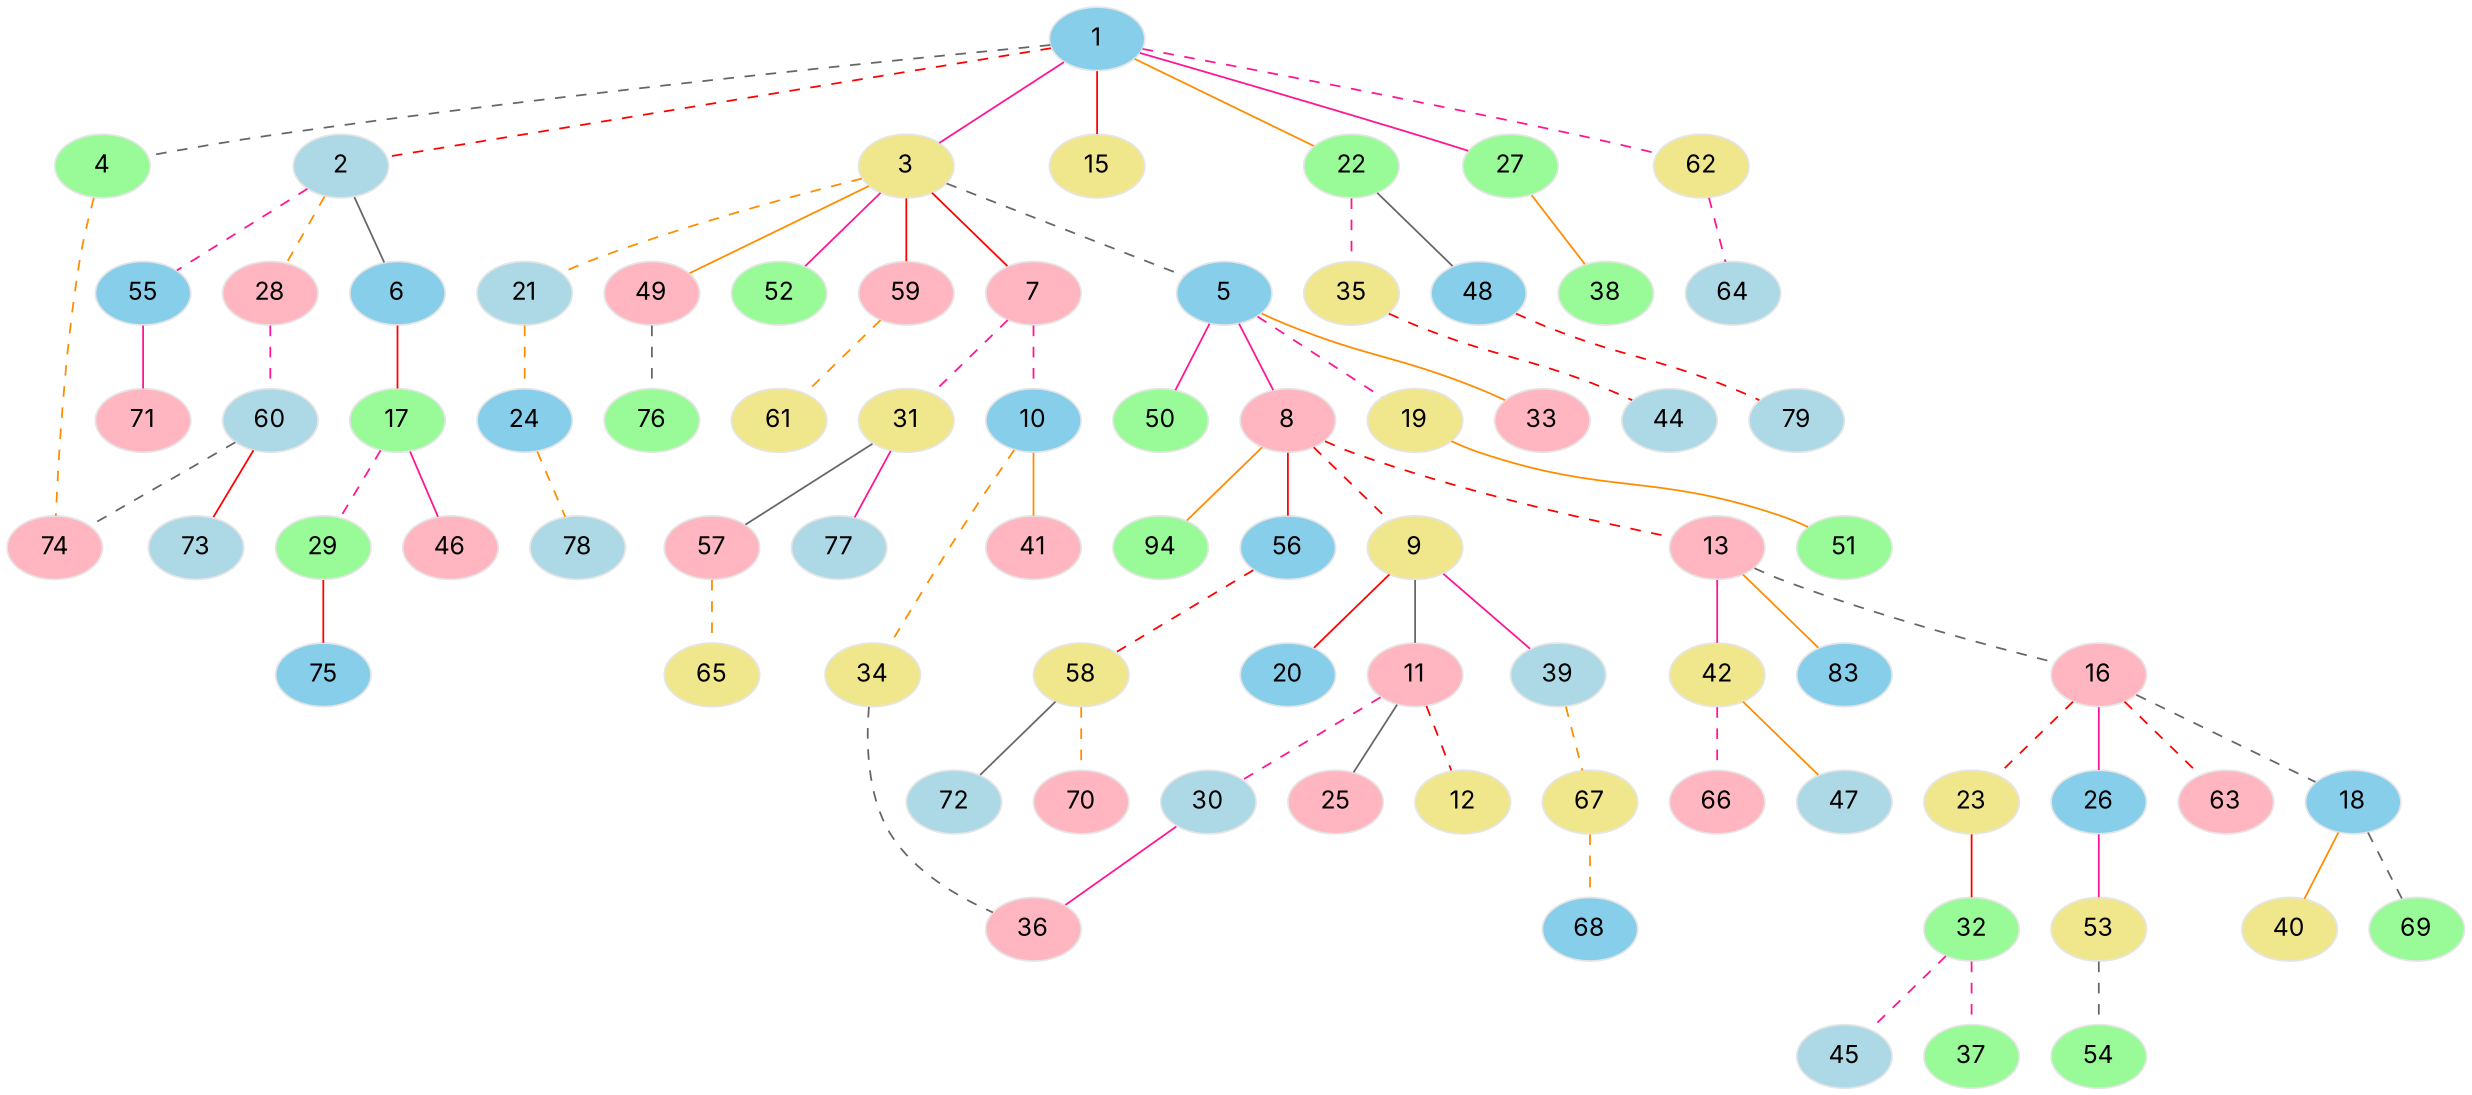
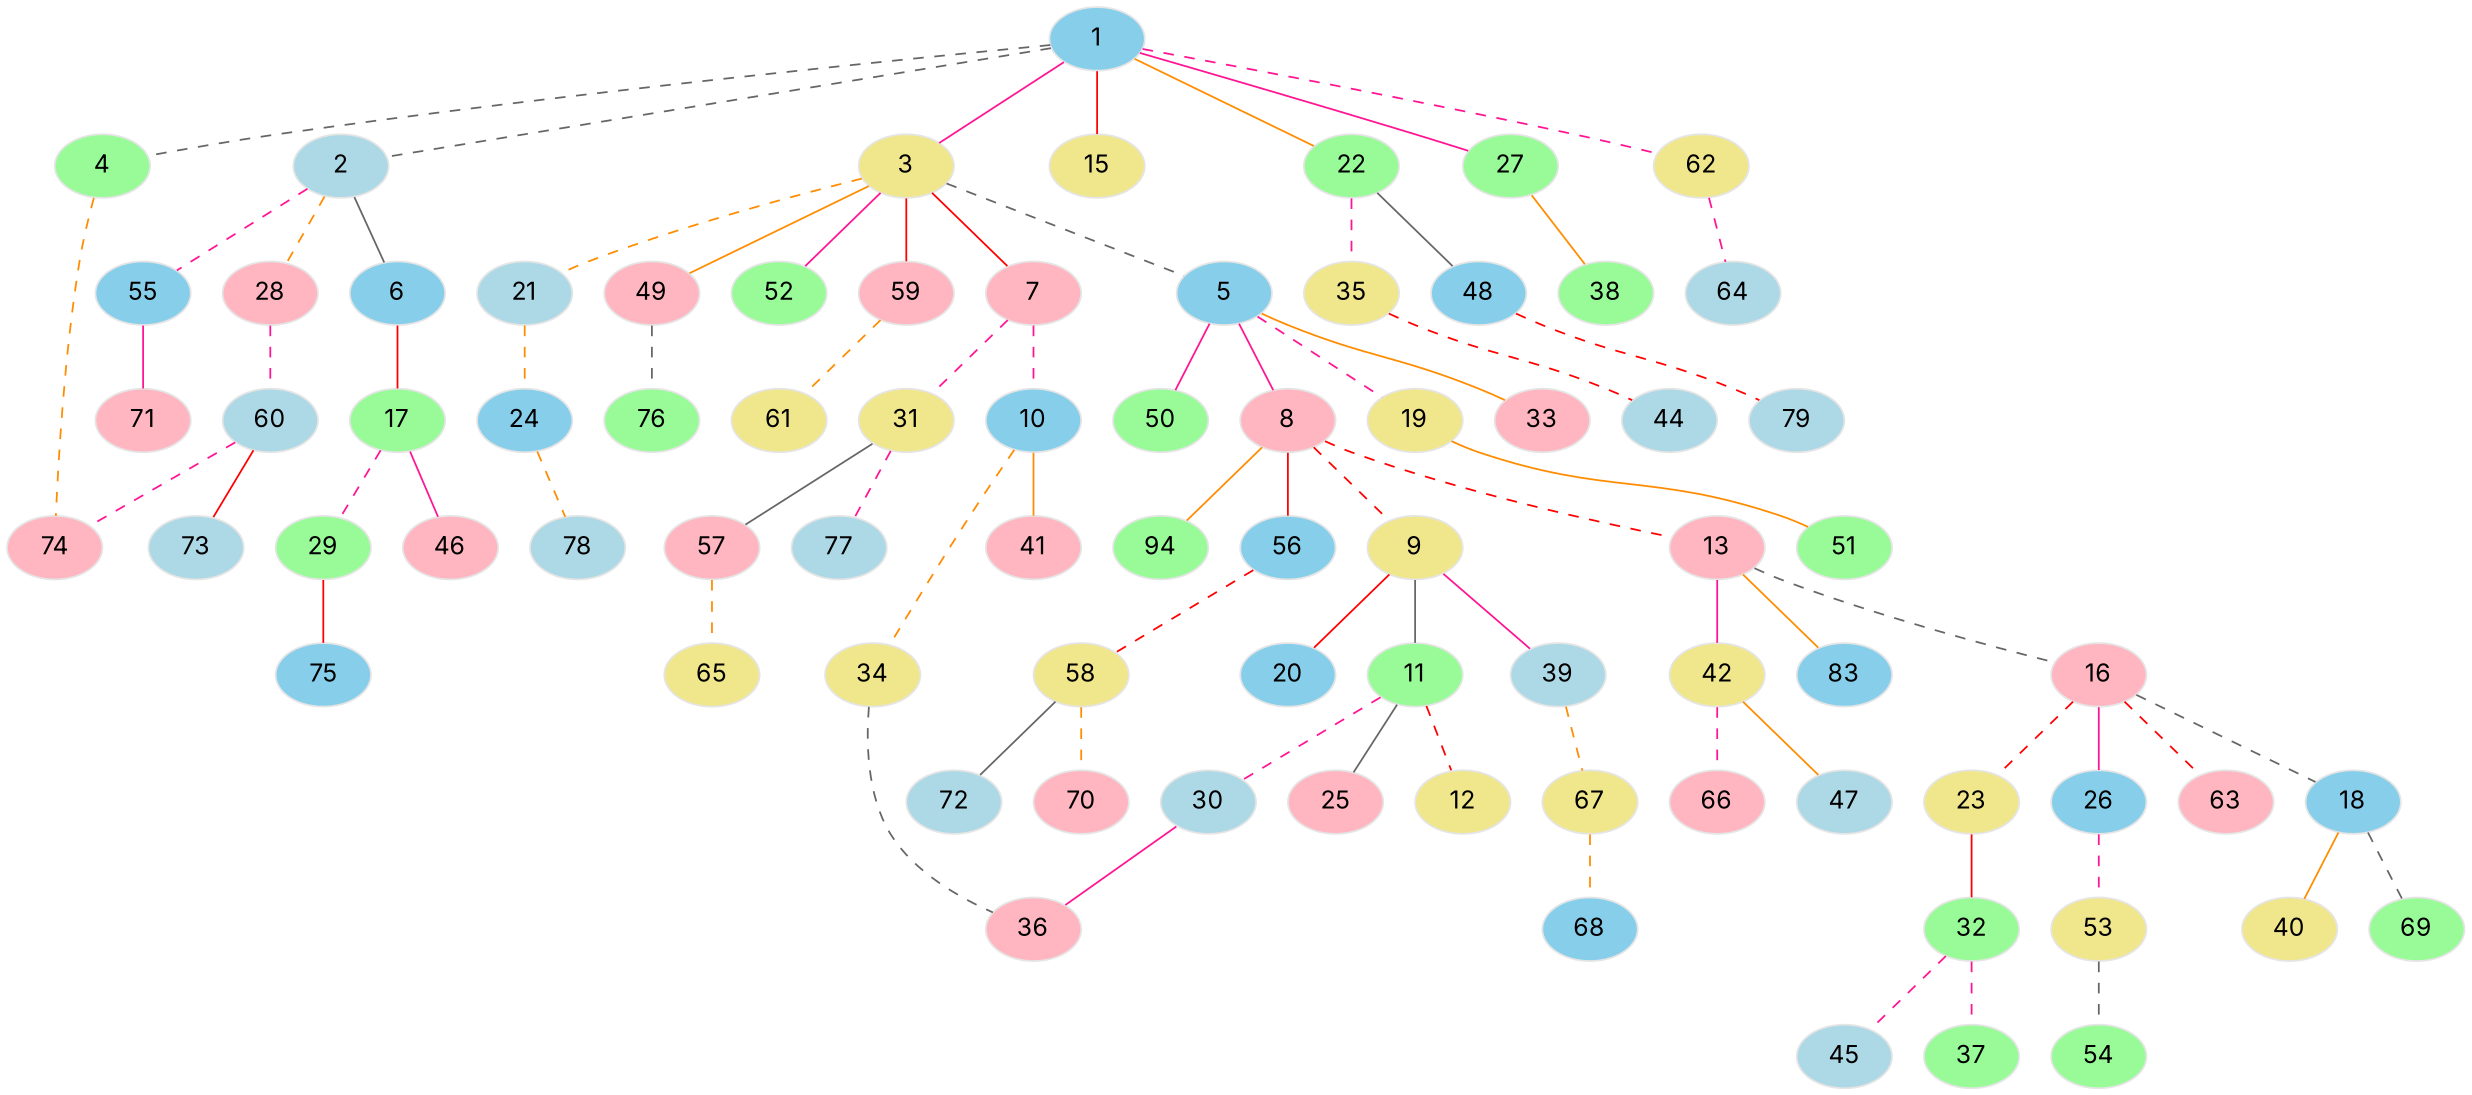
edge "1" -- "2": color red -> gray40
edge "60" -- "74": color gray40 -> deeppink
edge "31" -- "77": style solid -> dashed
node "11": fillcolor lightpink -> palegreen
edge "26" -- "53": style solid -> dashed
